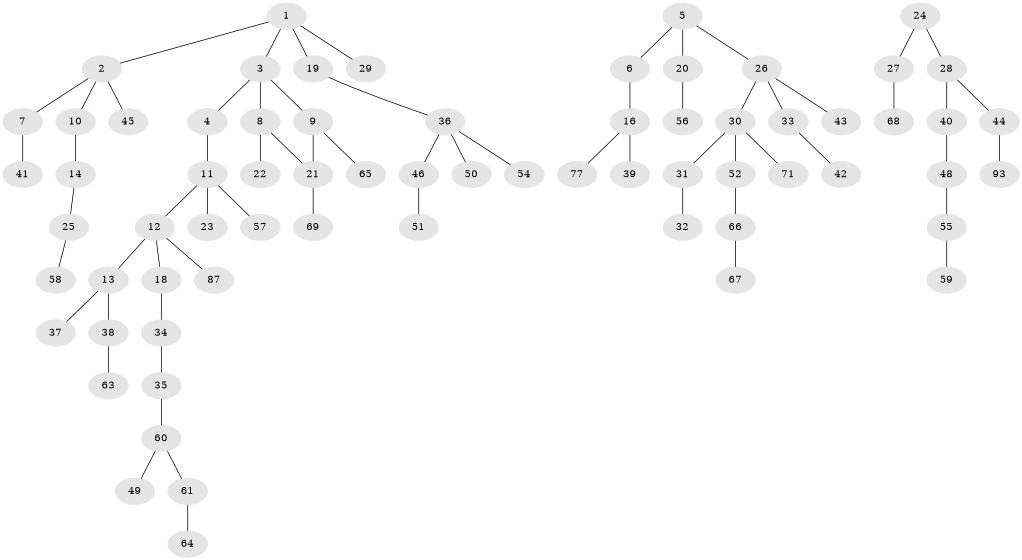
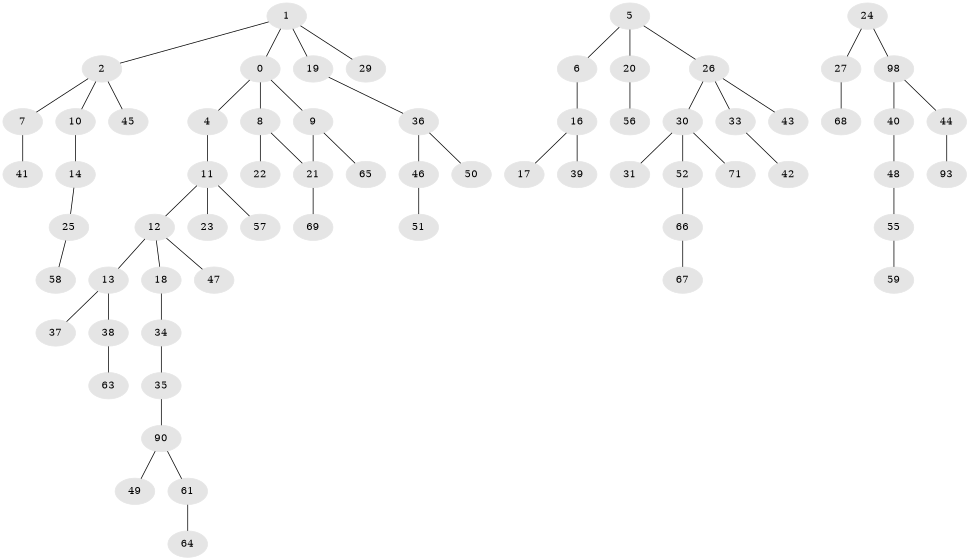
node "3": label "3" -> "0"
node "28": label "28" -> "98"
node "54": removed
node "77": label "77" -> "17"
node "32": removed
node "87": label "87" -> "47"
node "60": label "60" -> "90"
